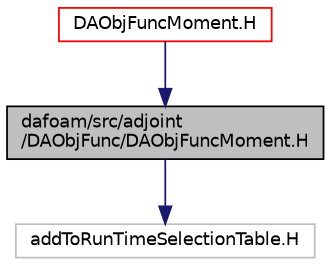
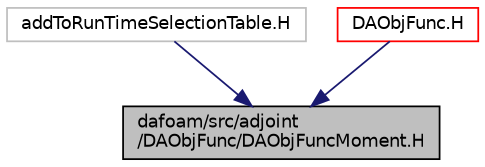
node "DAObjFuncMoment.H": label "DAObjFuncMoment.H" -> "DAObjFunc.H"
edge "dafoam/src/adjoint /DAObjFunc/DAObjFuncMoment.H" -> "addToRunTimeSelectionTable.H": reversed
